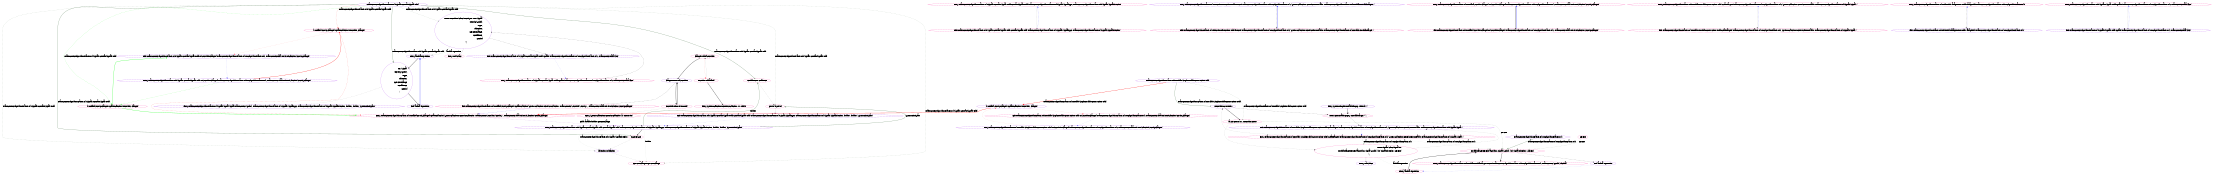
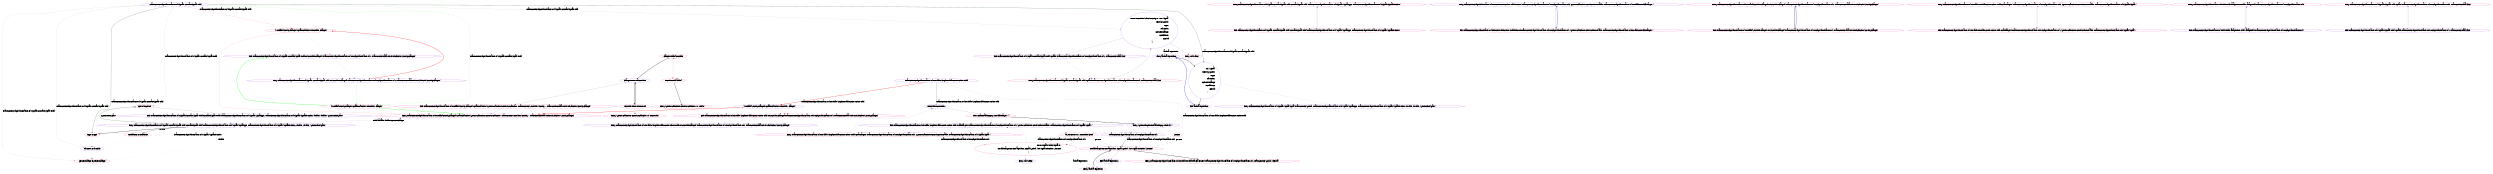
edge "QuantConnect.Algorithm.Framework.Signals.ConstantSignalModel" -> "_confidence = confidence": removed, label "QuantConnect.Algorithm.Framework.Signals.ConstantSignalModel"
edge "Entry System.Linq.Enumerable.Empty<TResult>()" -> "return Enumerable.Empty<IPortfolioTarget>();": reversed
edge "_securities.Count == 0" -> "var percent = 1m / _securities.Count": removed
